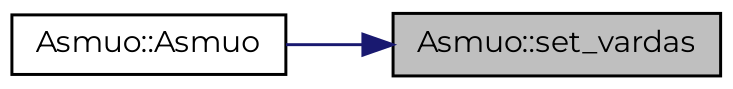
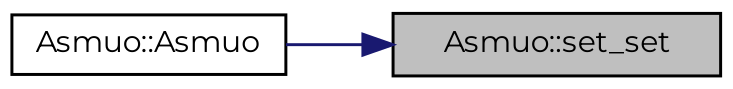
node "Asmuo::set_vardas": label "Asmuo::set_vardas" -> "Asmuo::set_set"
